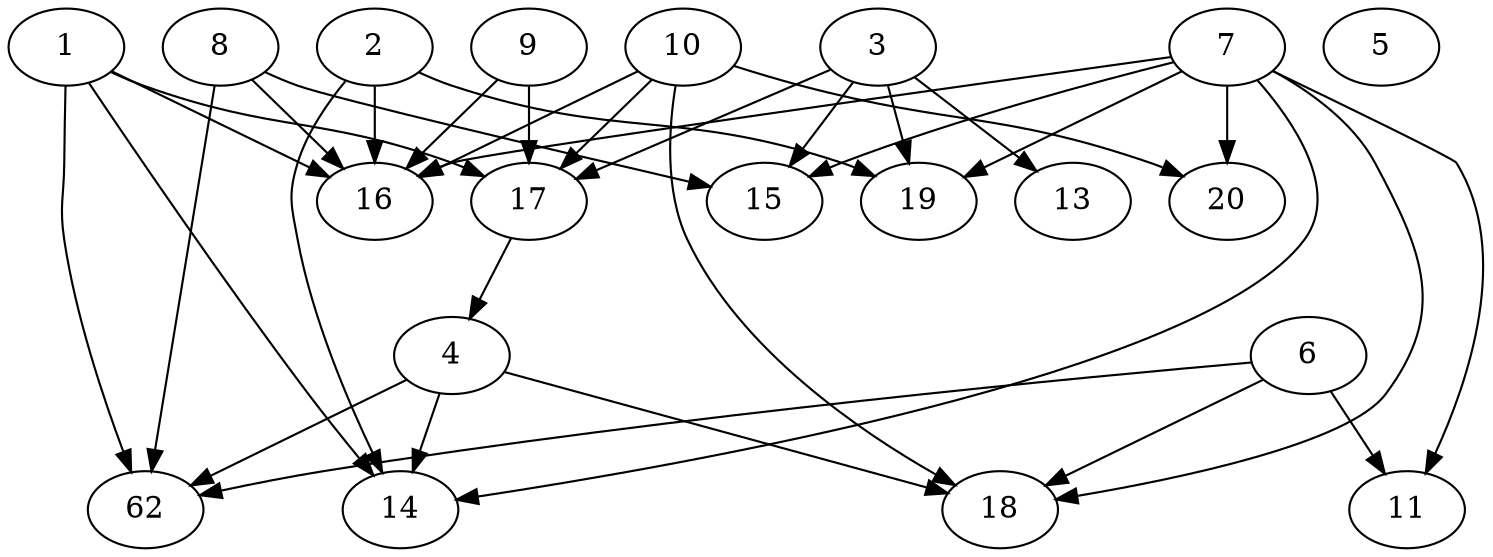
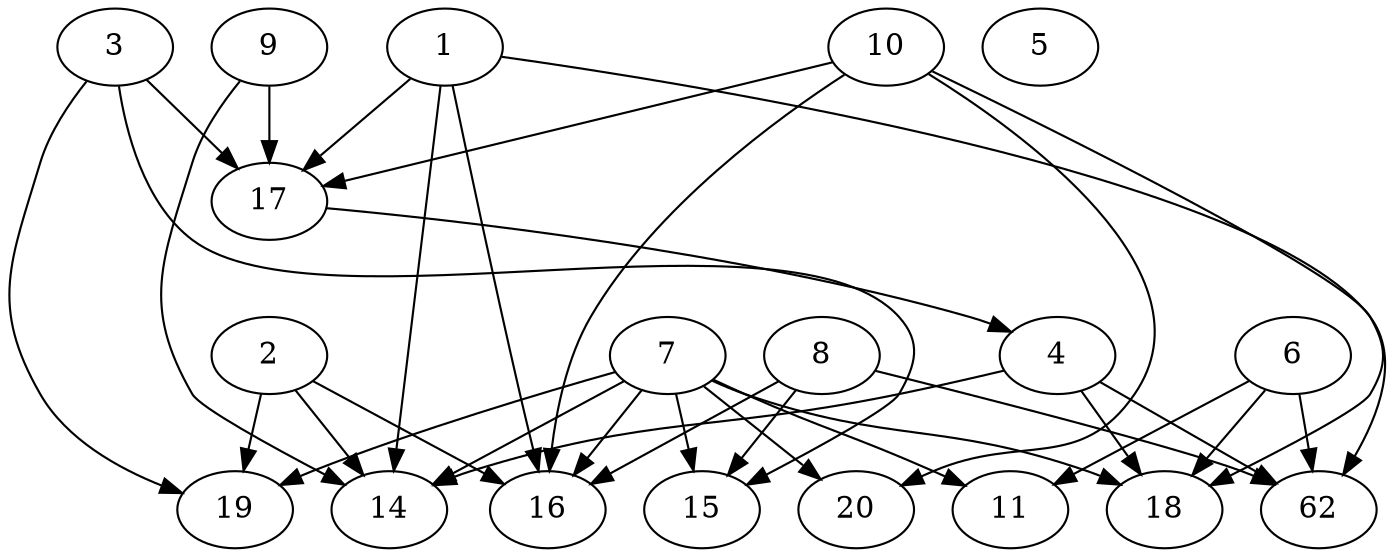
edge "9" -> "16": now "9" -> "14"
node "13": removed
